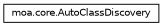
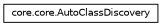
node "moa.core.AutoClassDiscovery": label "moa.core.AutoClassDiscovery" -> "core.core.AutoClassDiscovery"
